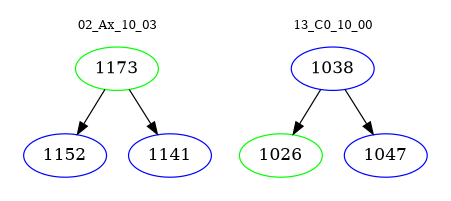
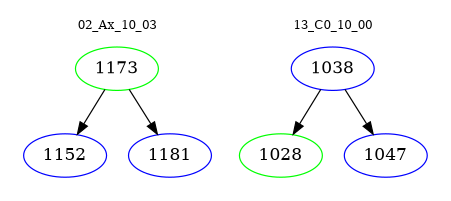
node "1141": label "1141" -> "1181"
node "1026": label "1026" -> "1028"
